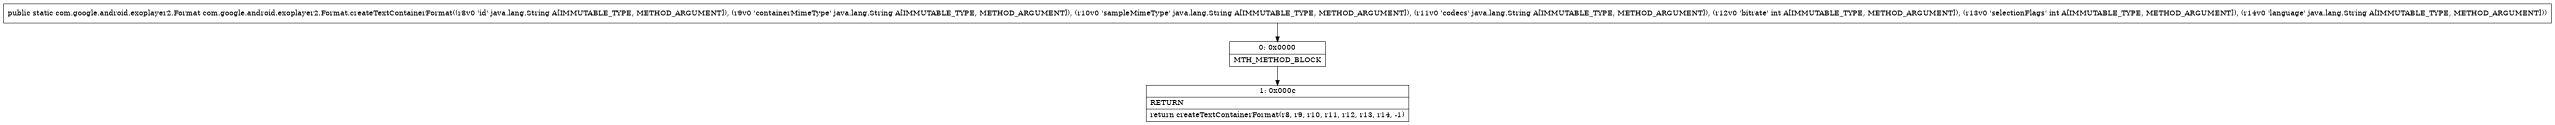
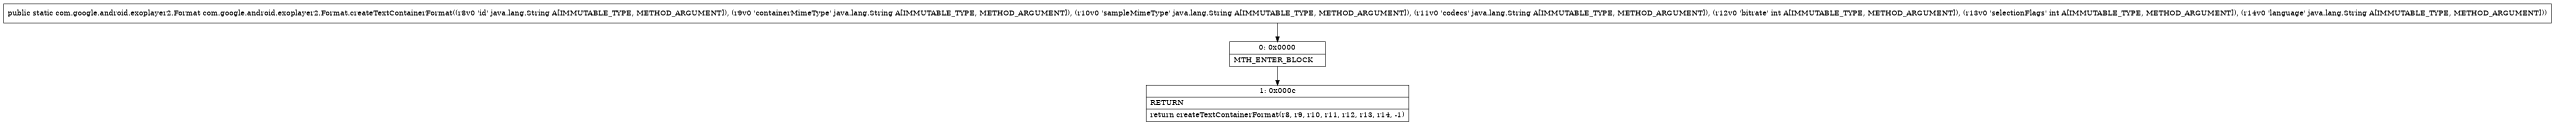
node "0: 0x0000": text "MTH_METHOD_BLOCK" -> "MTH_ENTER_BLOCK"
